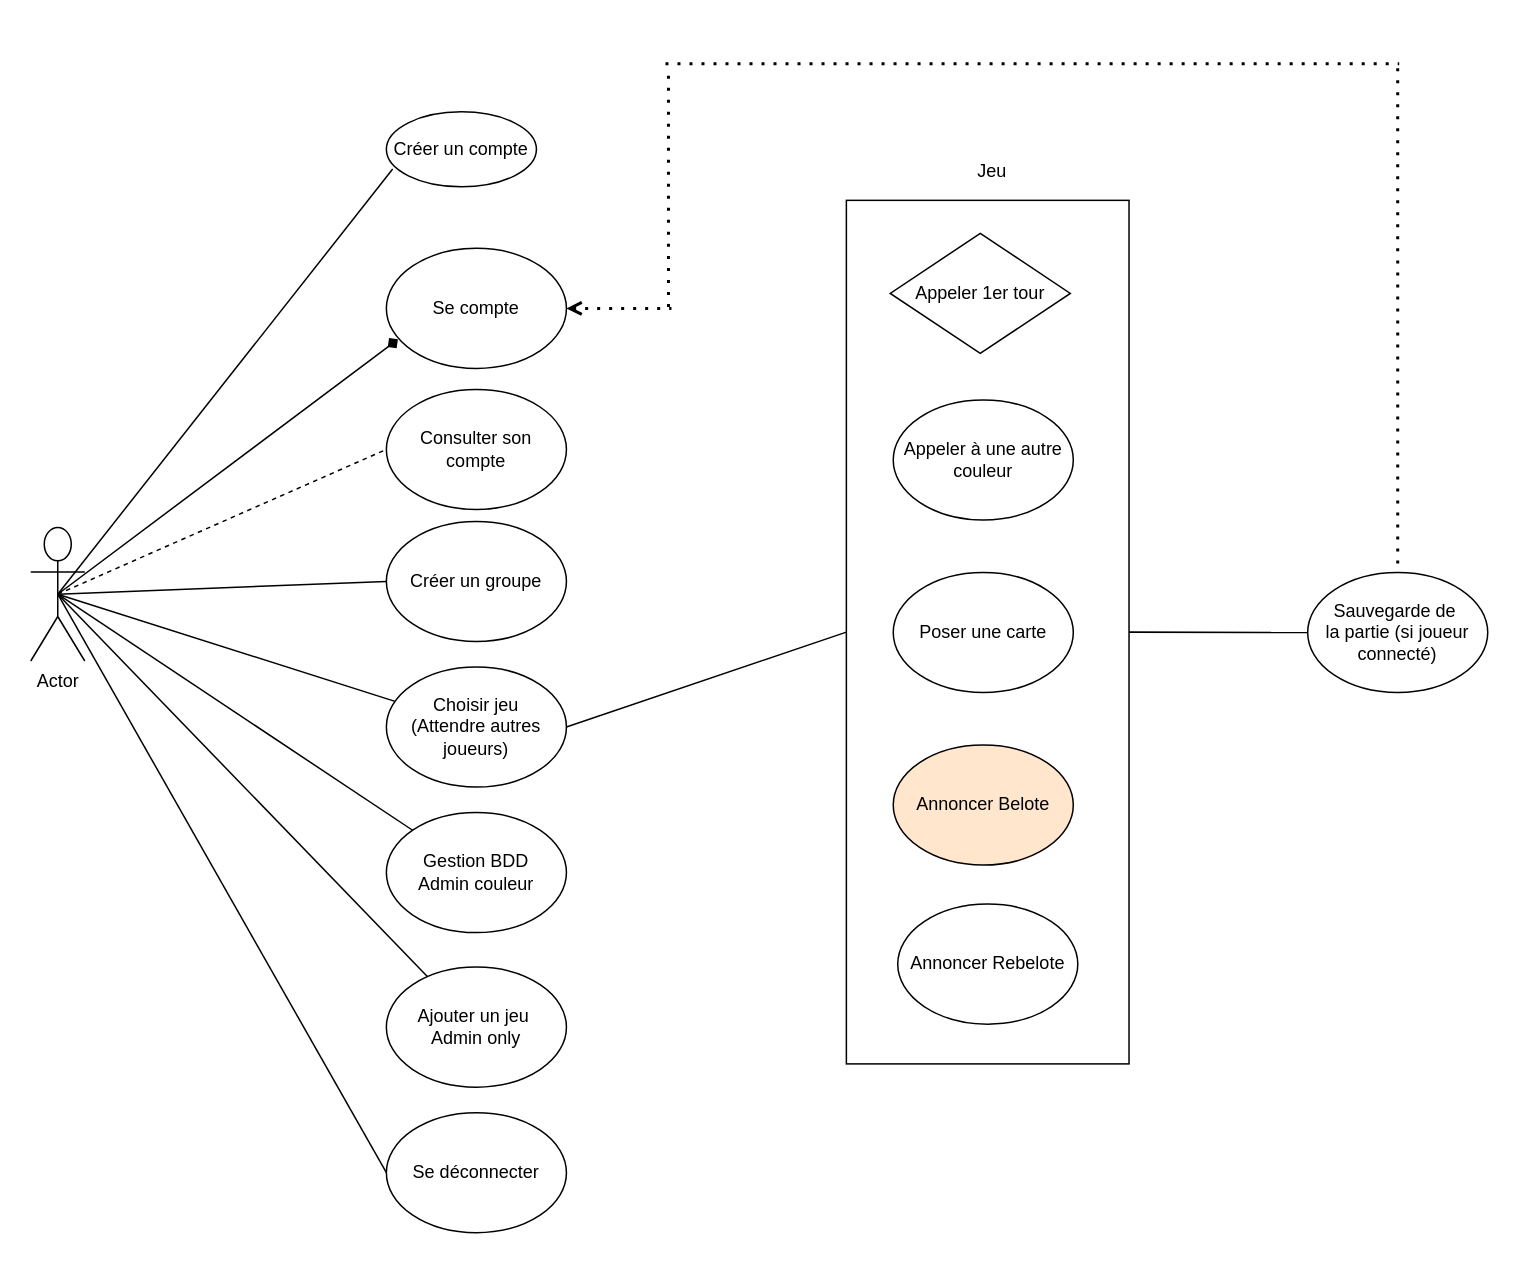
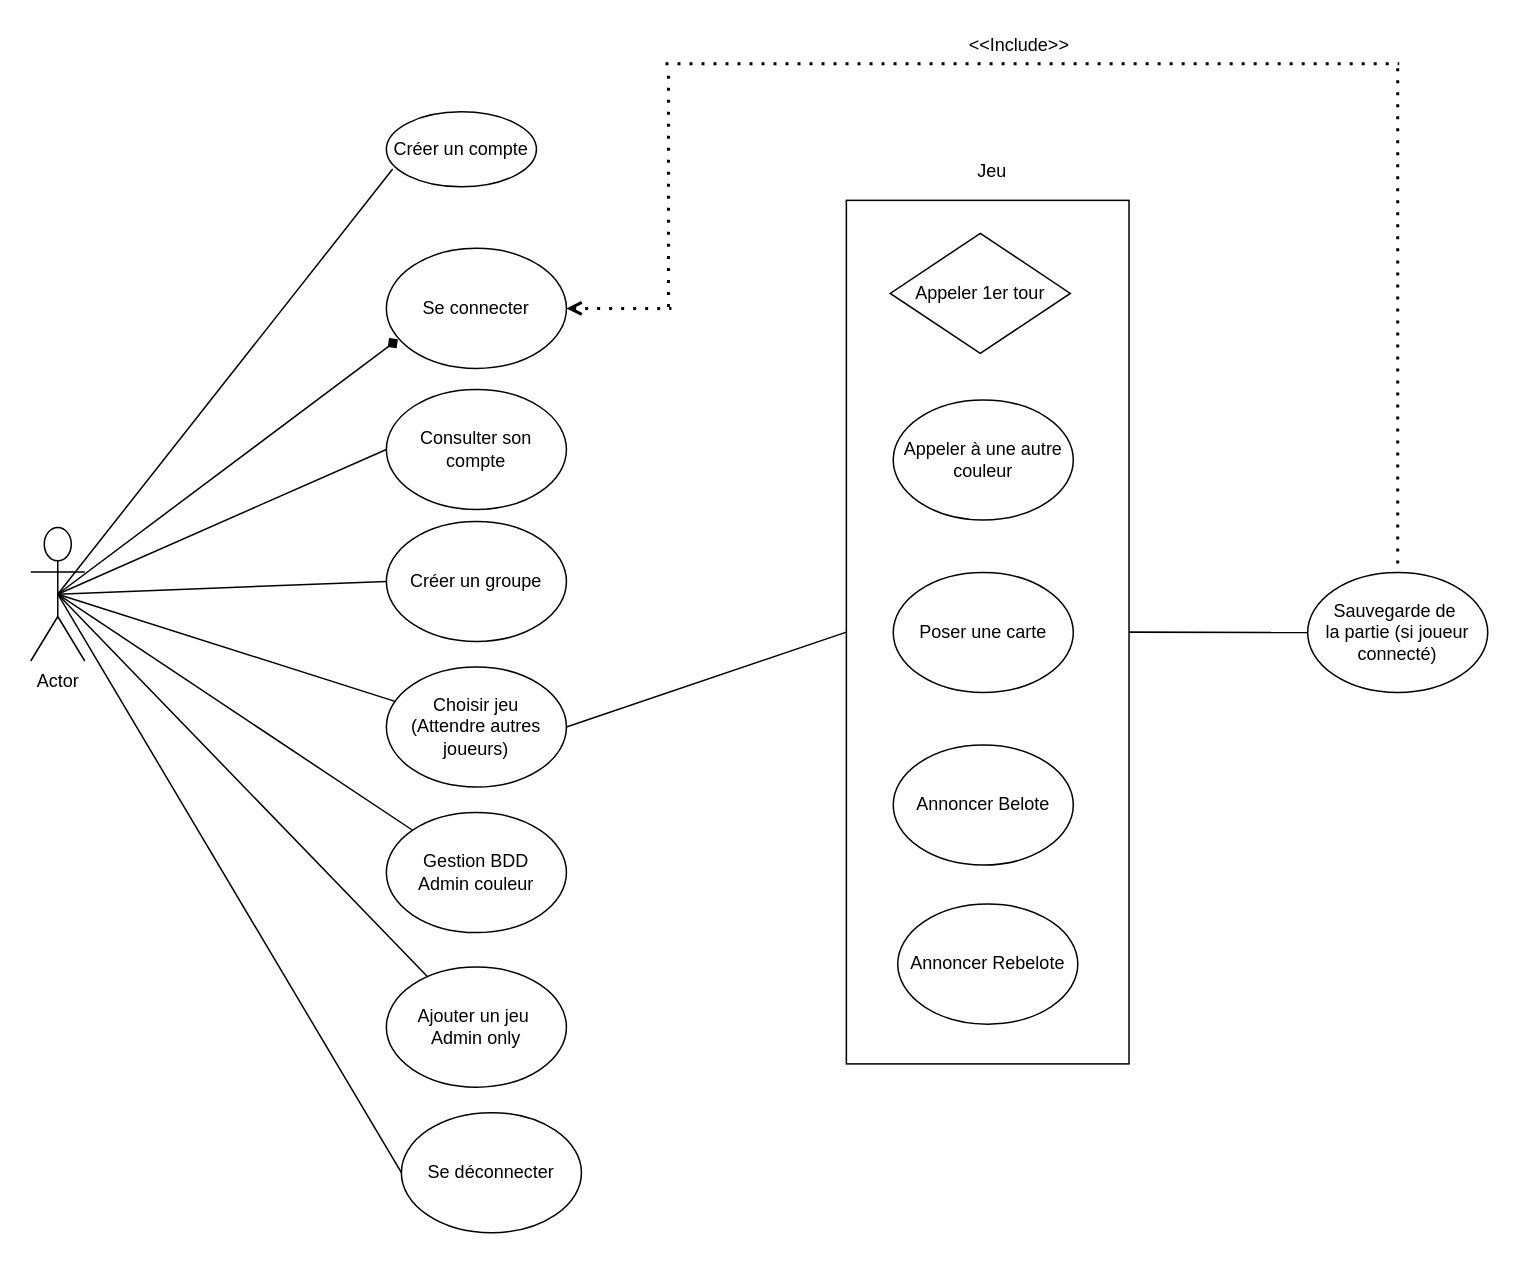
node "<<Include>>": added
node "Se compte": label "Se compte" -> "Se connecter"
edge "Consulter son compte" -- "Actor": style dashed -> solid
node "Annoncer Belote": fillcolor #ffe6cc -> #ffffff
node "Se déconnecter": moved (476, 1172) -> (491, 1172)
